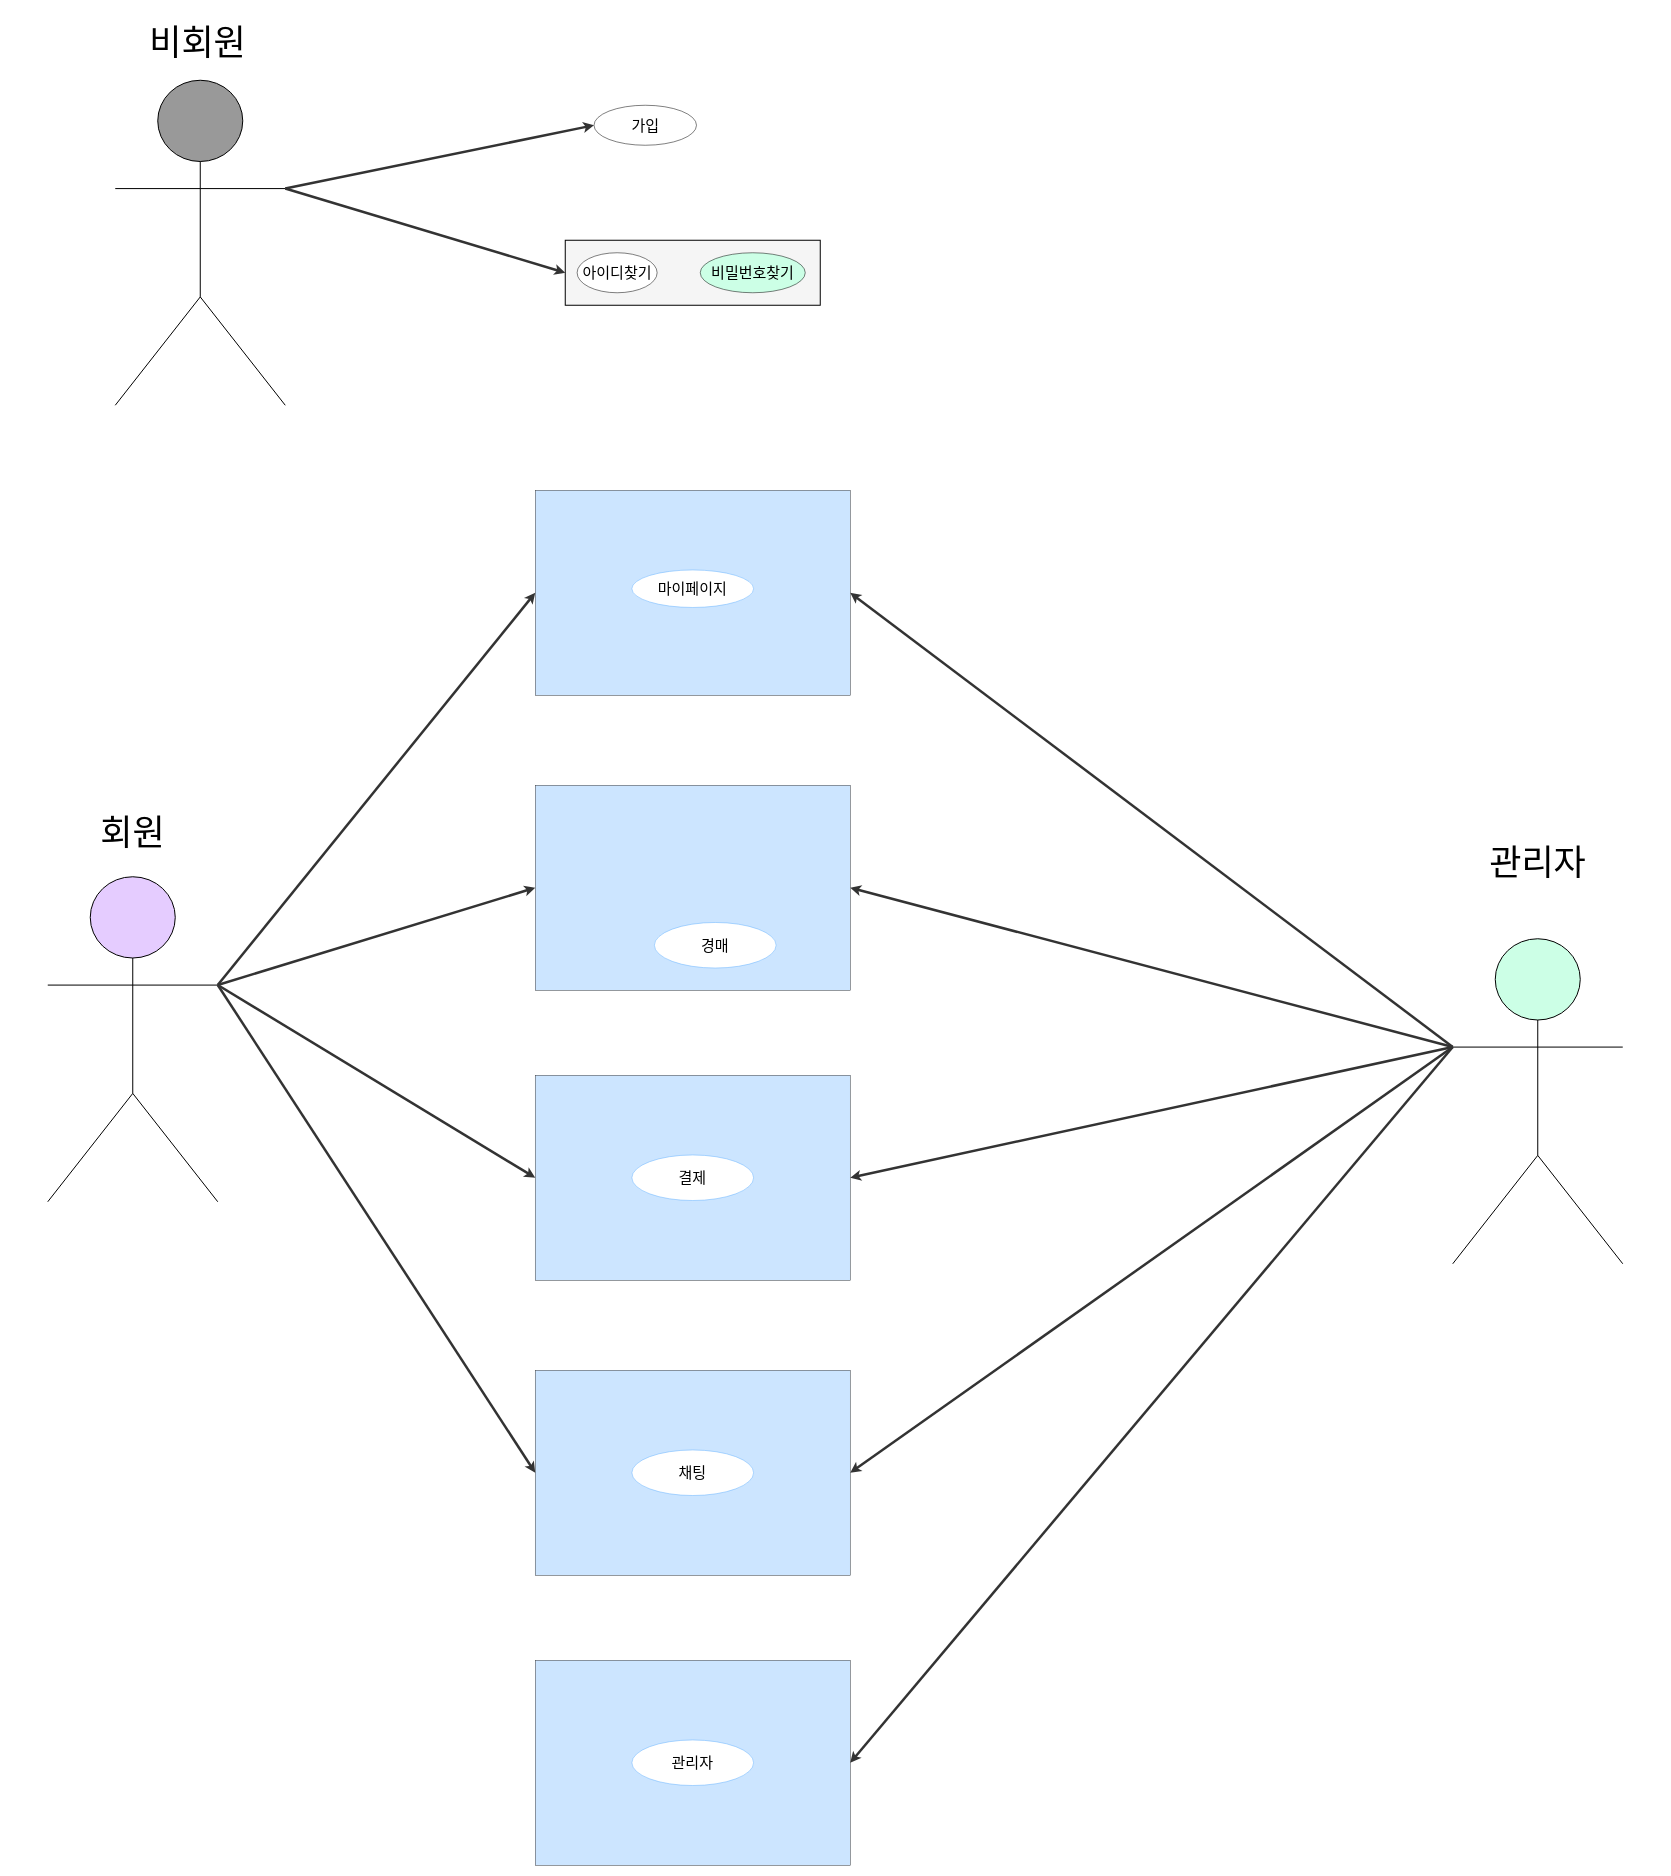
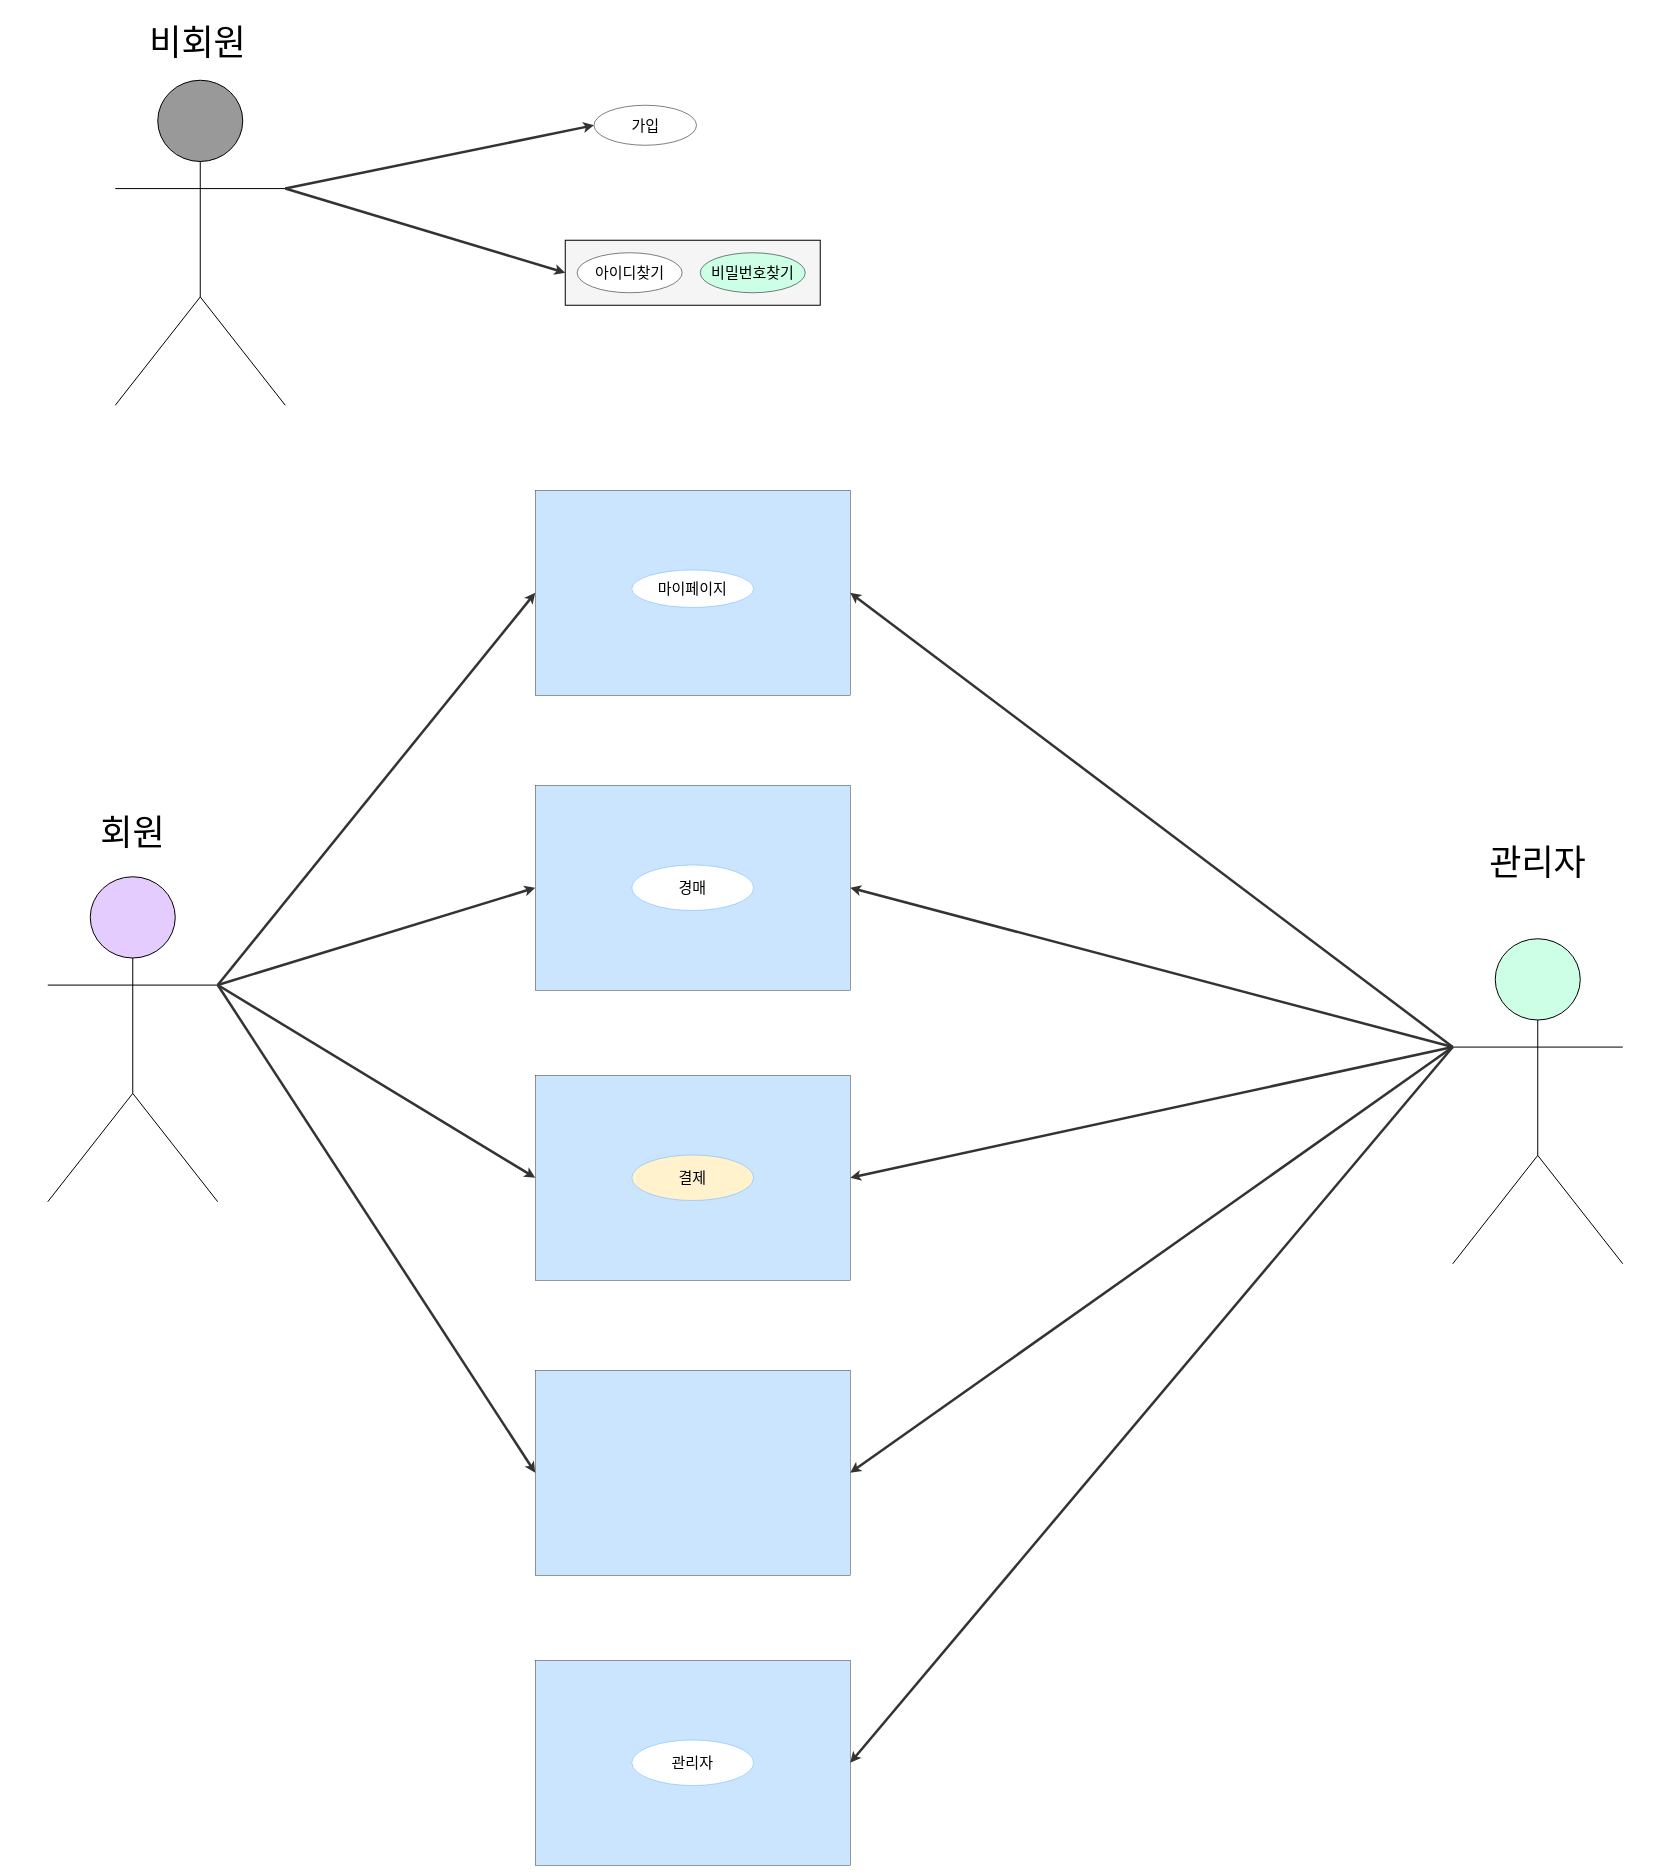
node "아이디찾기": size 80x40 -> 105x40
node "경매": moved (715, 945) -> (693, 888)
node "결제": fillcolor #ffffff -> #fff2cc
node "채팅": removed
